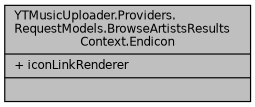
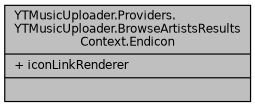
node "YTMusicUploader.Providers.": text "RequestModels.BrowseArtistsResults" -> "YTMusicUploader.BrowseArtistsResults"
